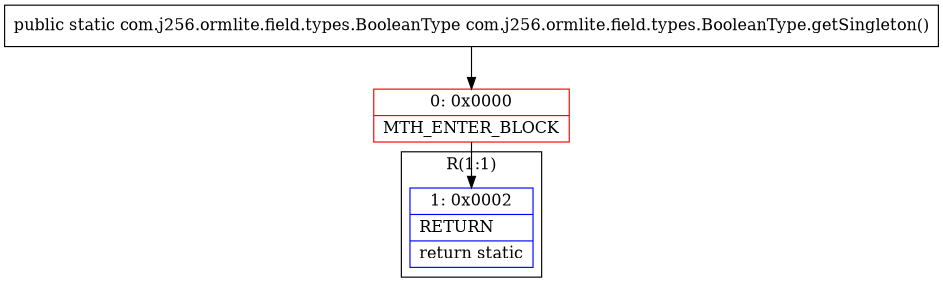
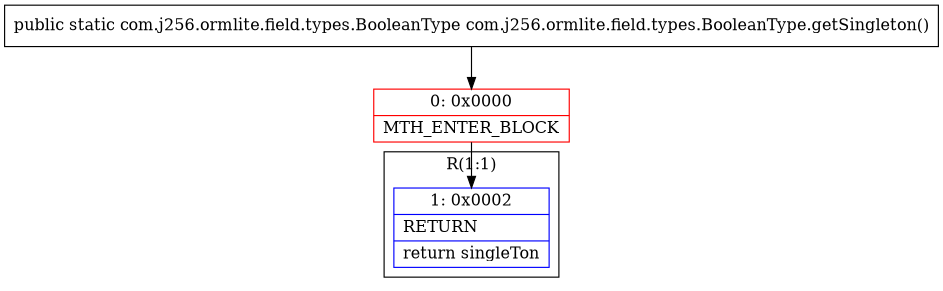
node "1: 0x0002": text "return static" -> "return singleTon"
